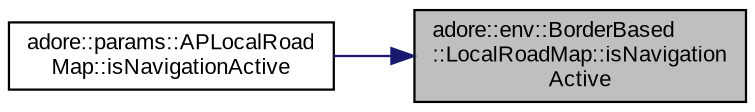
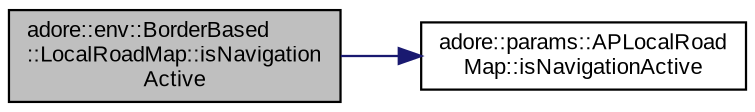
edge "adore::params::APLocalRoad Map::isNavigationActive" -> "adore::env::BorderBased ::LocalRoadMap::isNavigation Active": reversed
